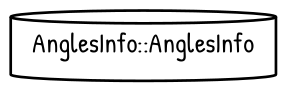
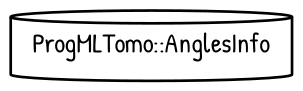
node "AnglesInfo::AnglesInfo": label "AnglesInfo::AnglesInfo" -> "ProgMLTomo::AnglesInfo"
